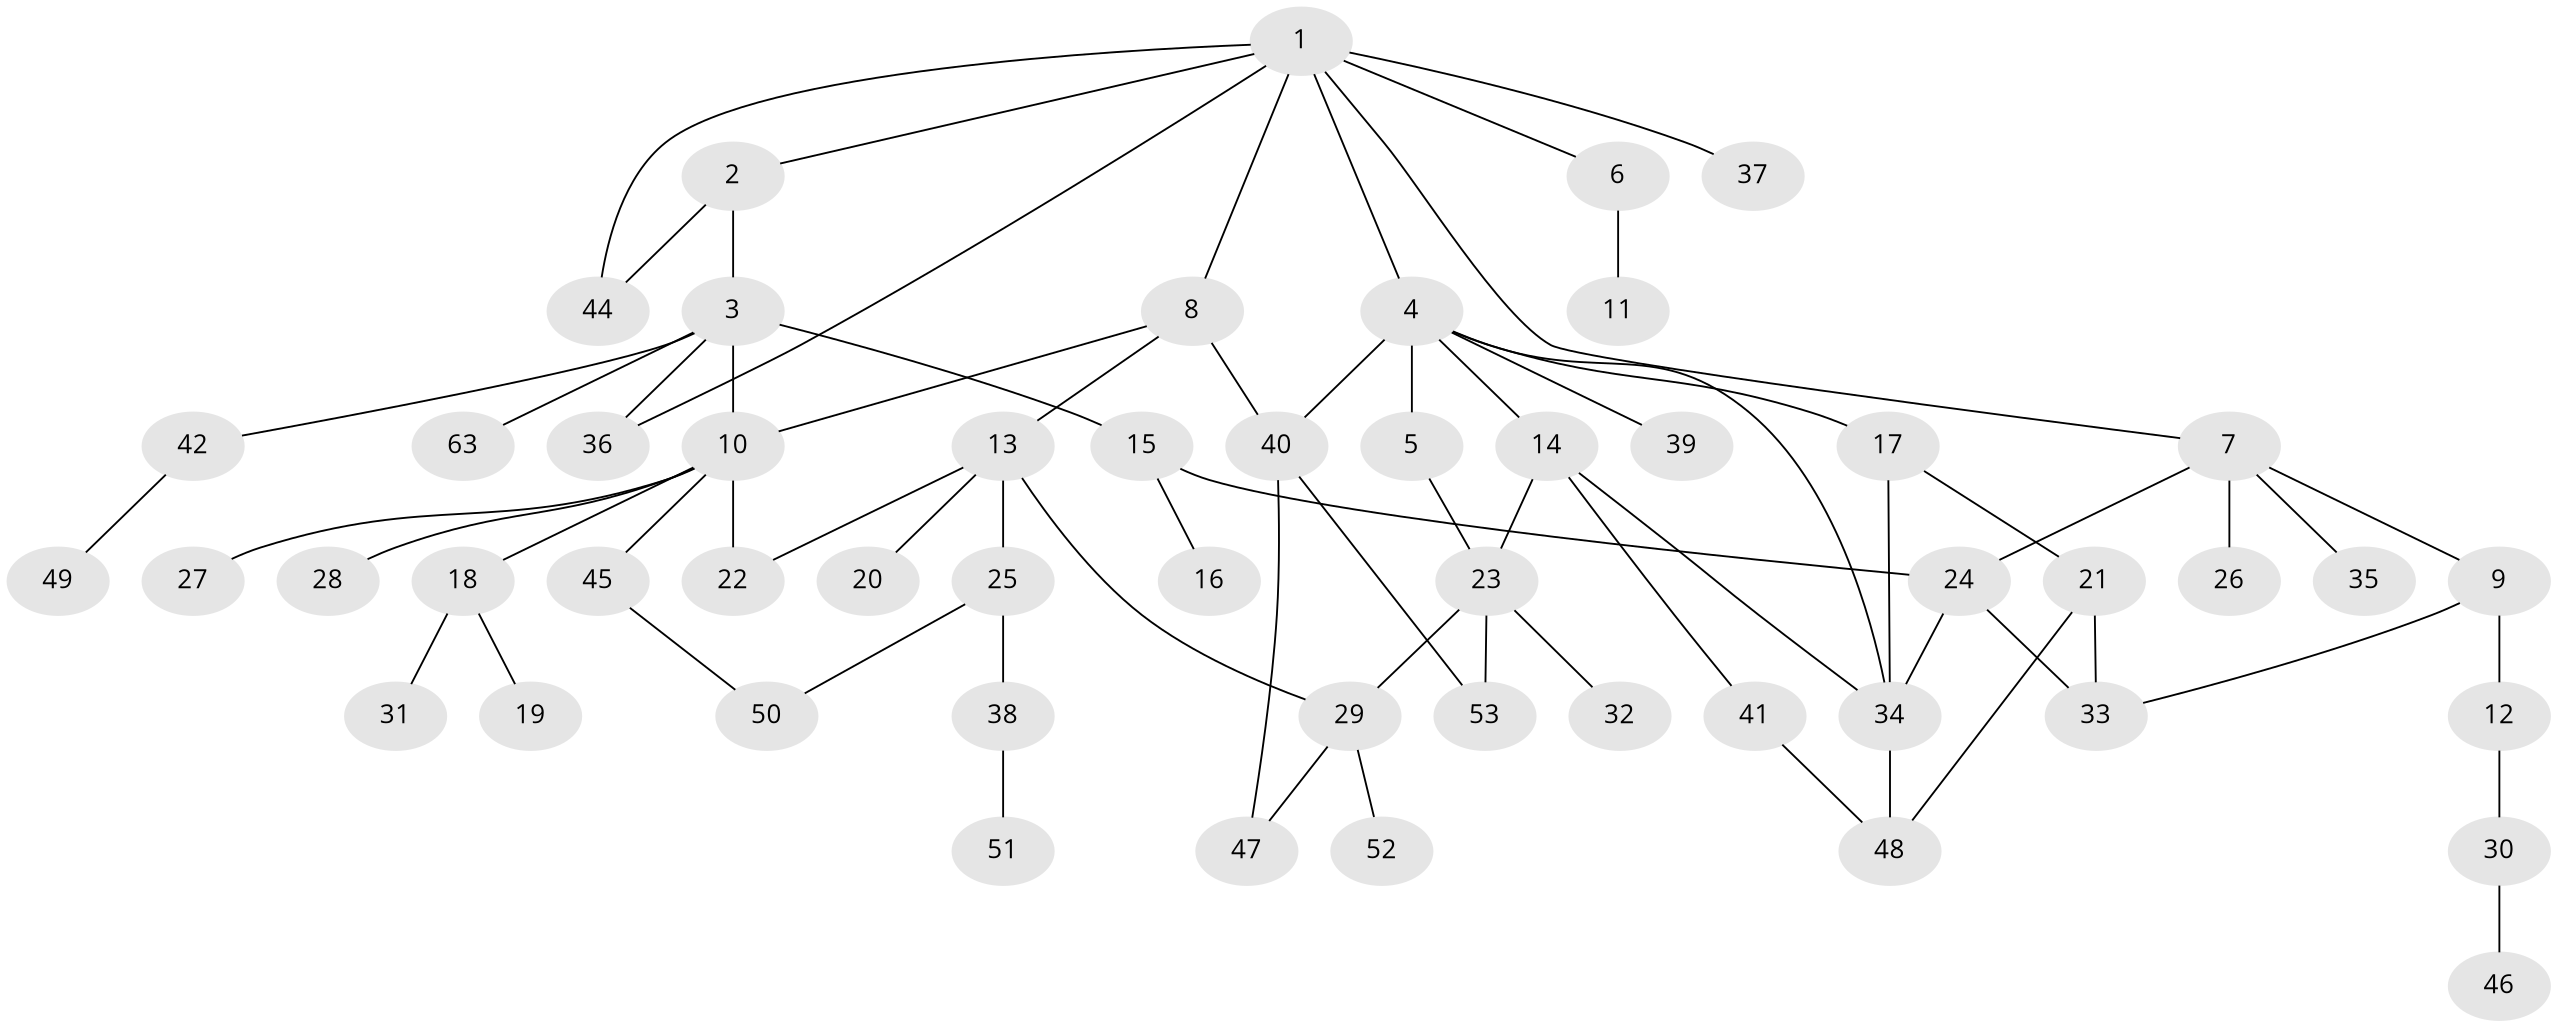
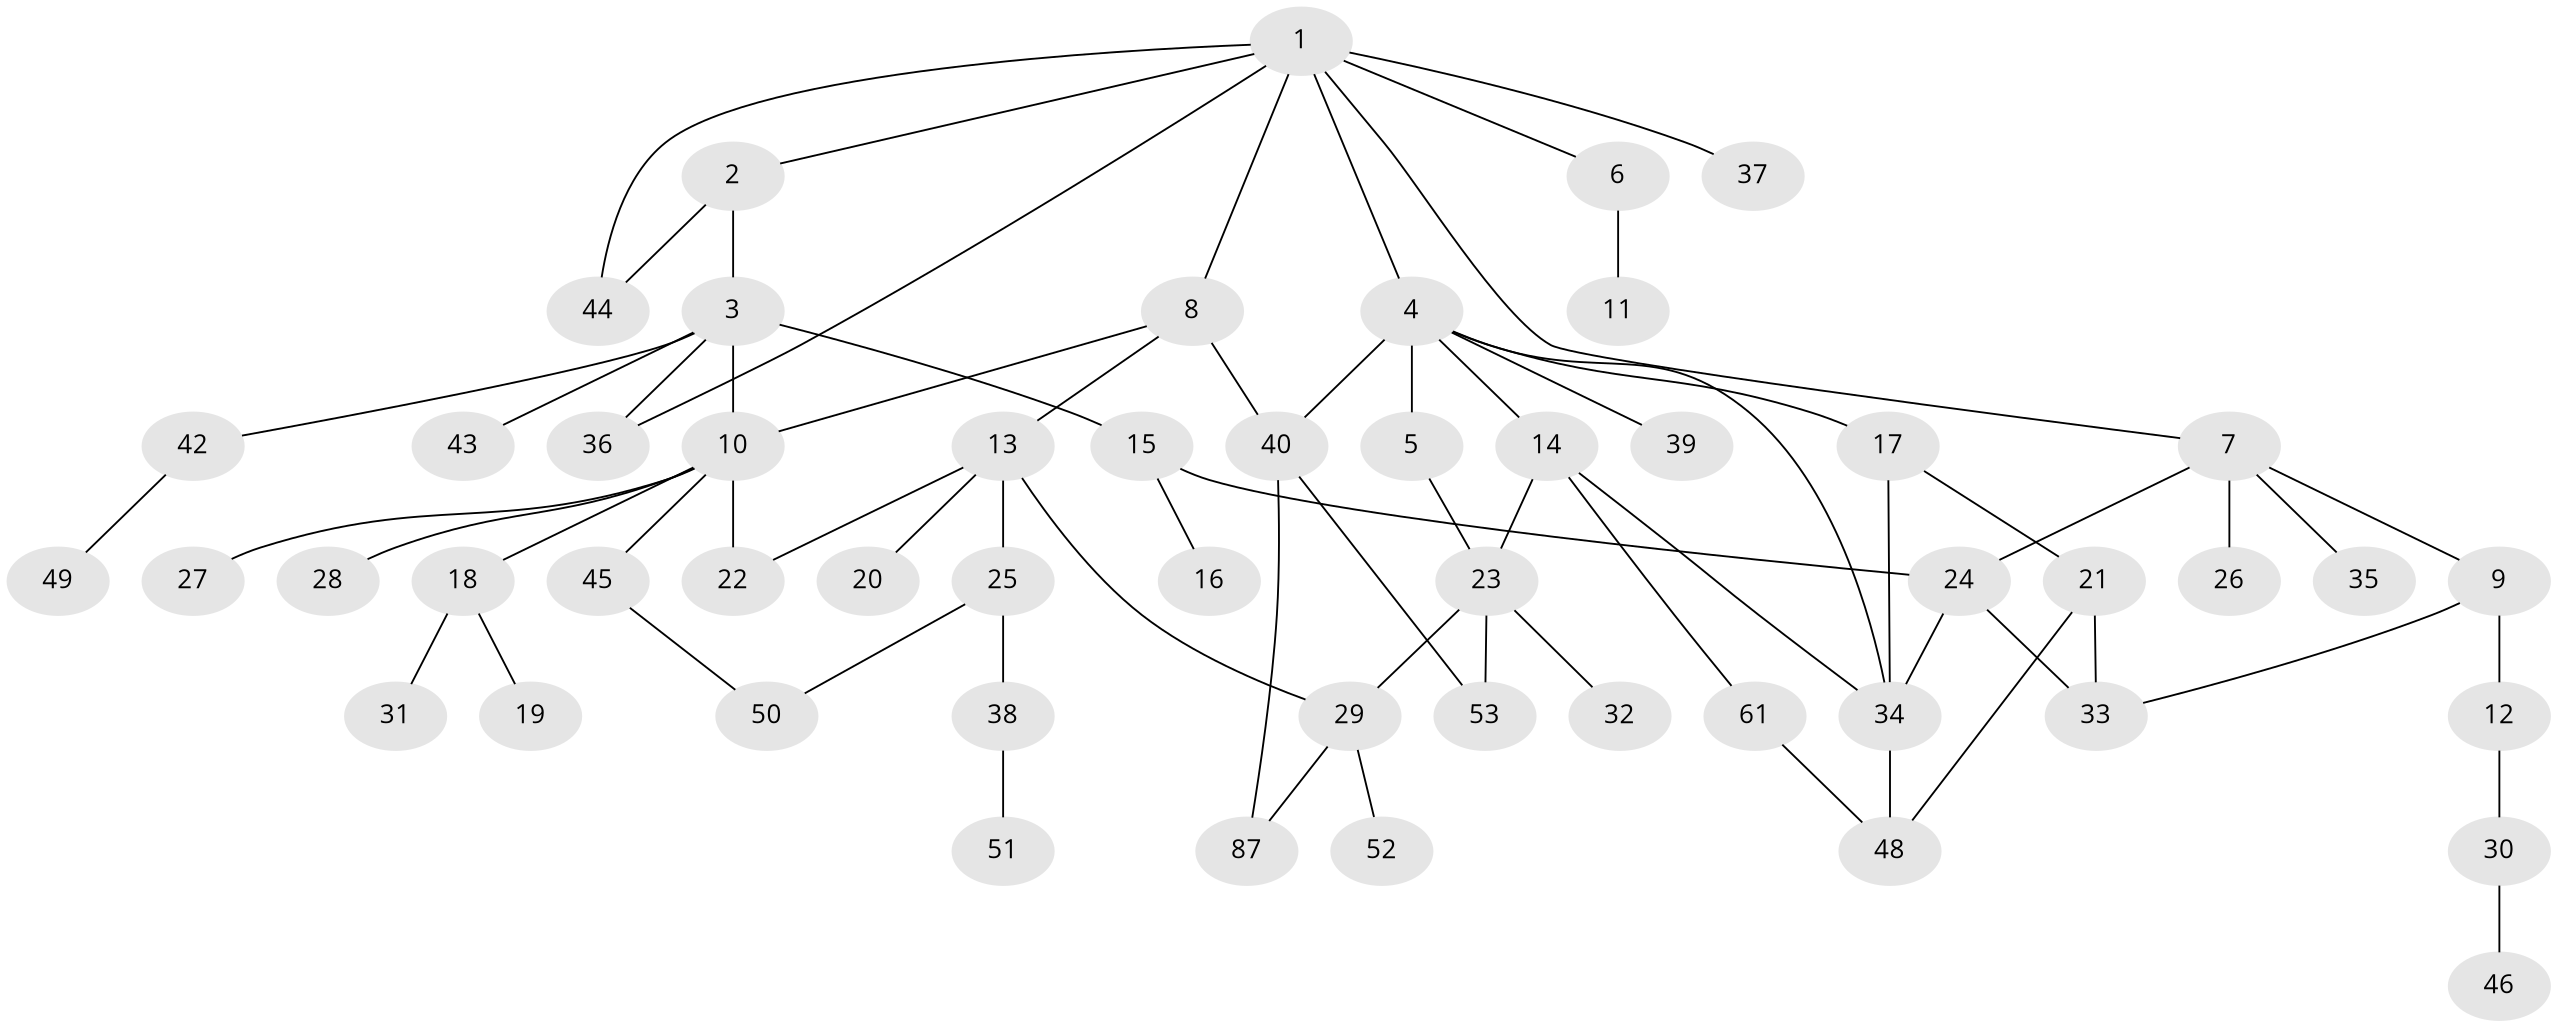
node "63": label "63" -> "43"
node "41": label "41" -> "61"
node "47": label "47" -> "87"
